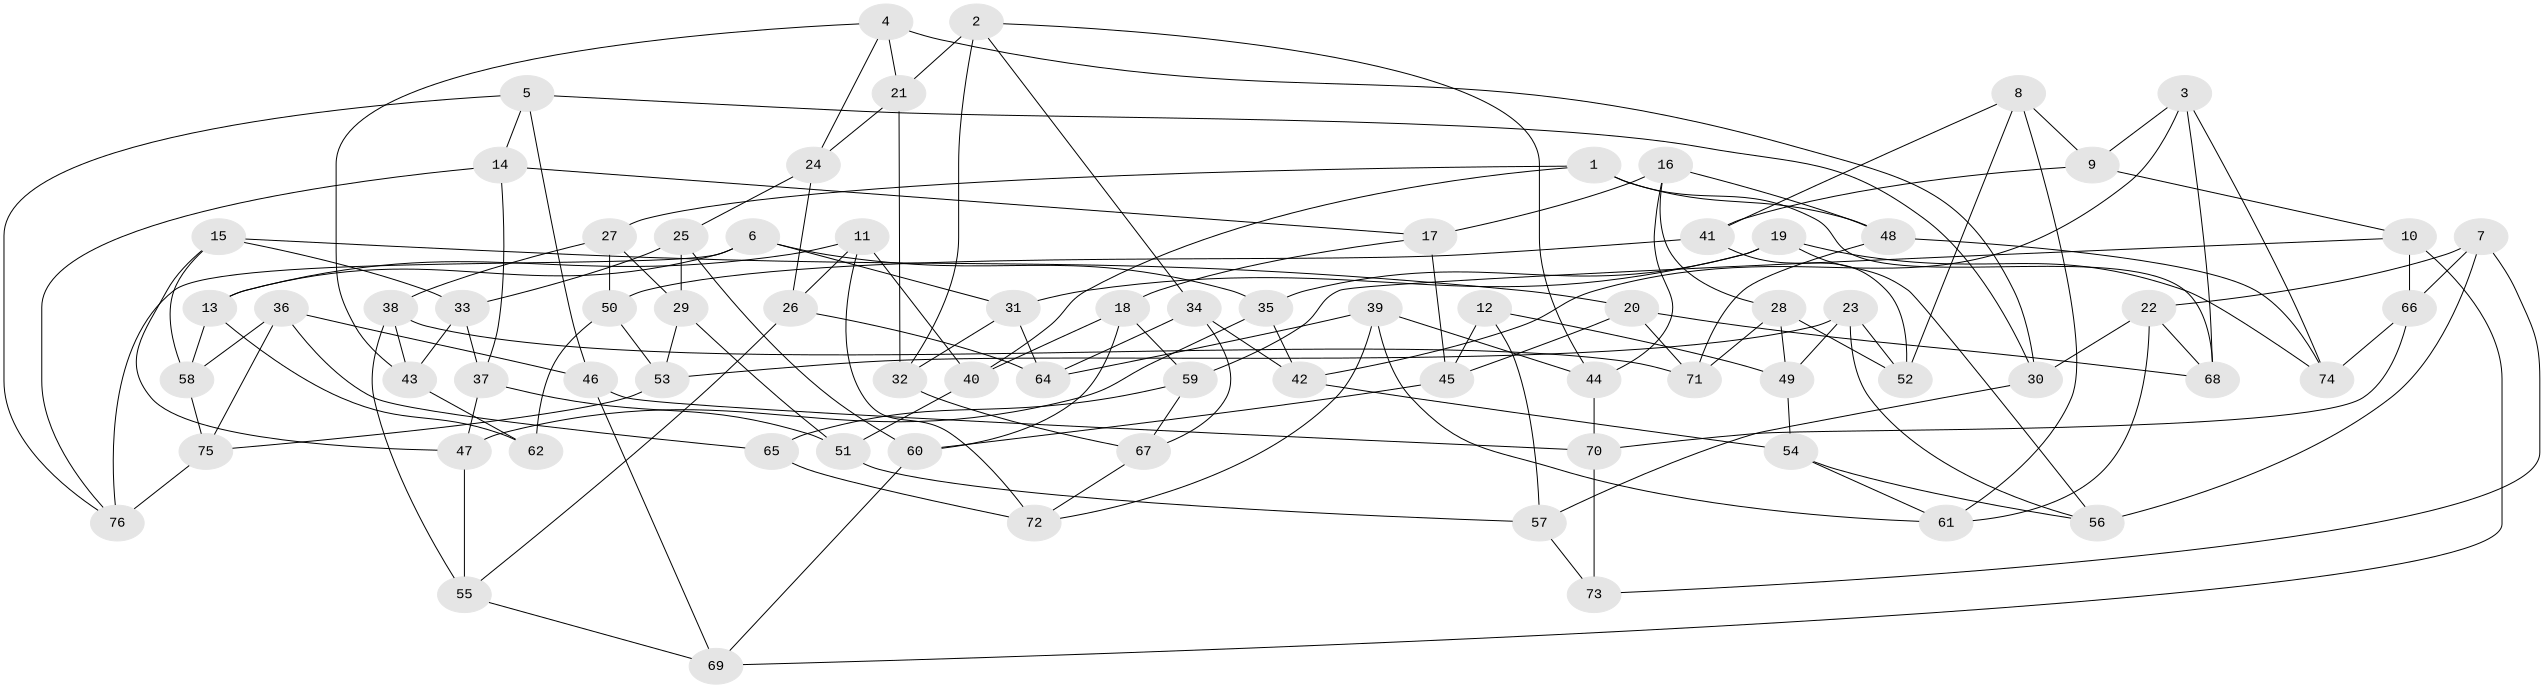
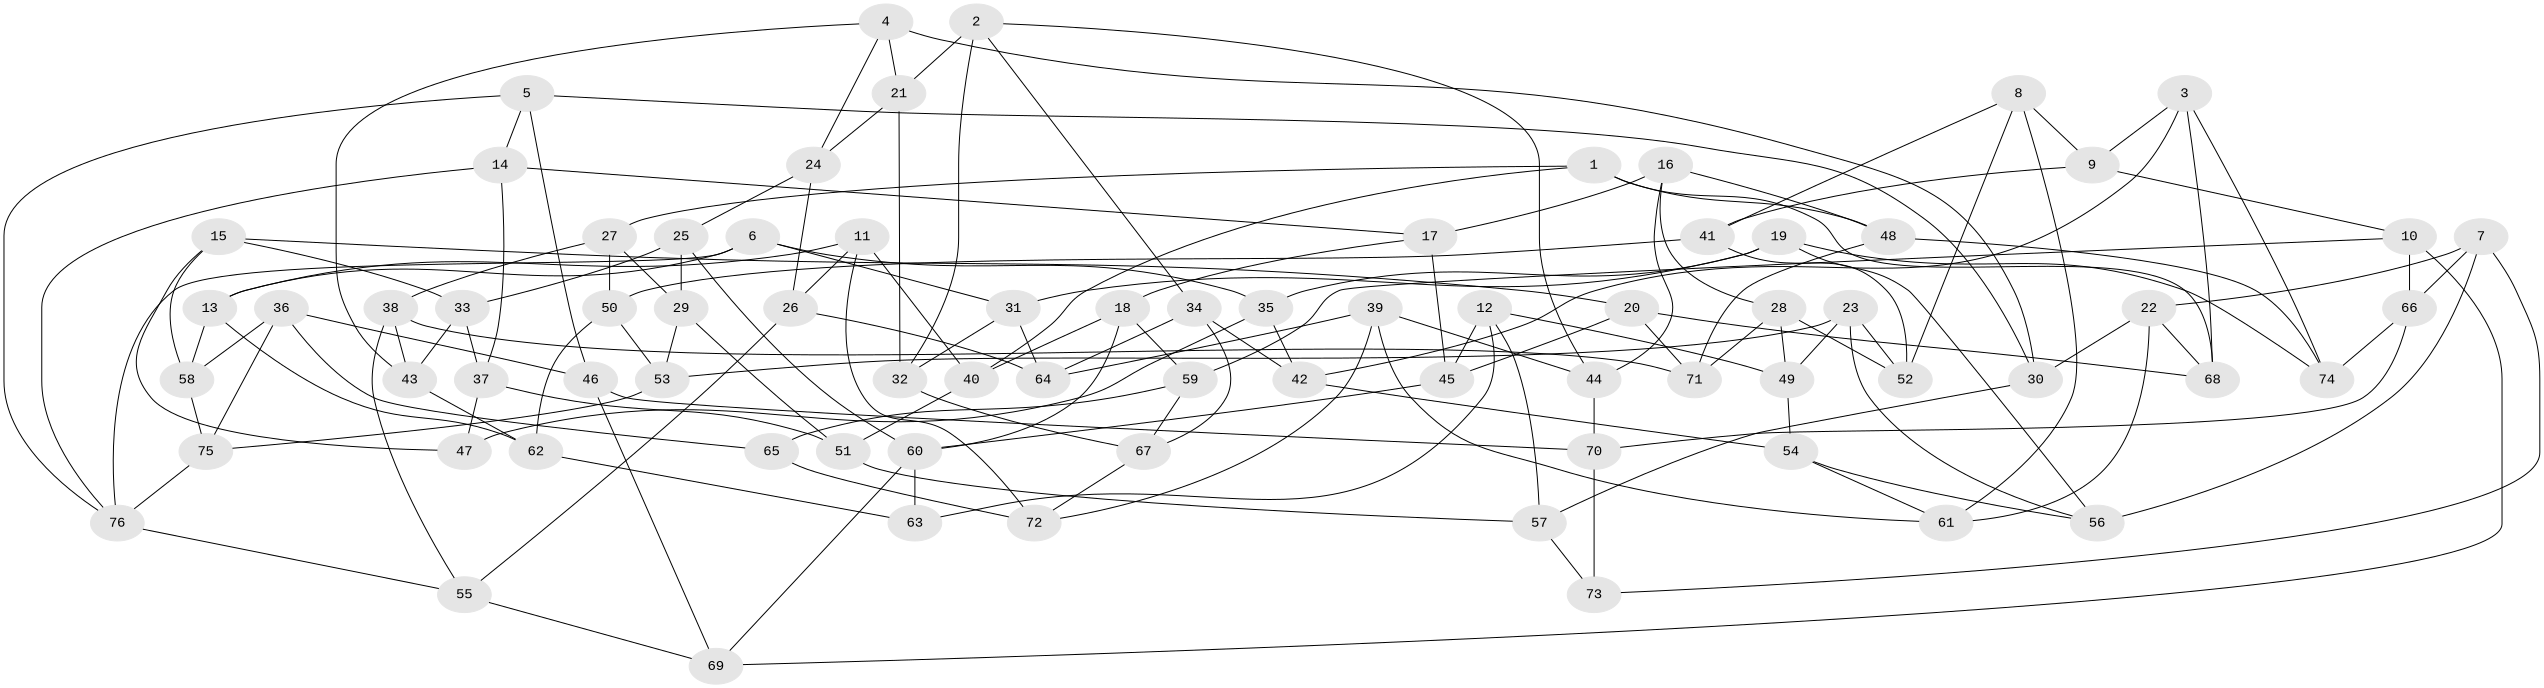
edge "47" -- "55": now "76" -- "55"
node "63": added
